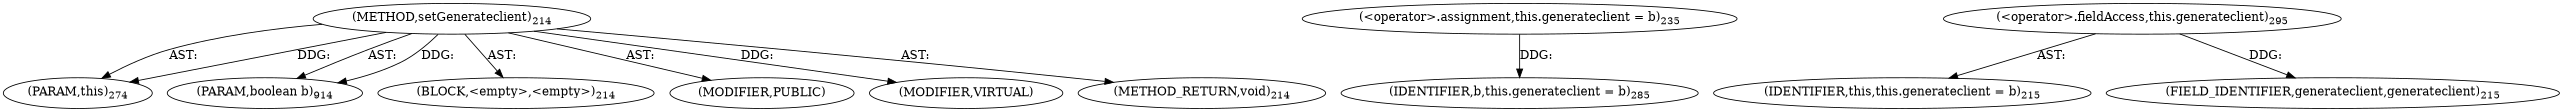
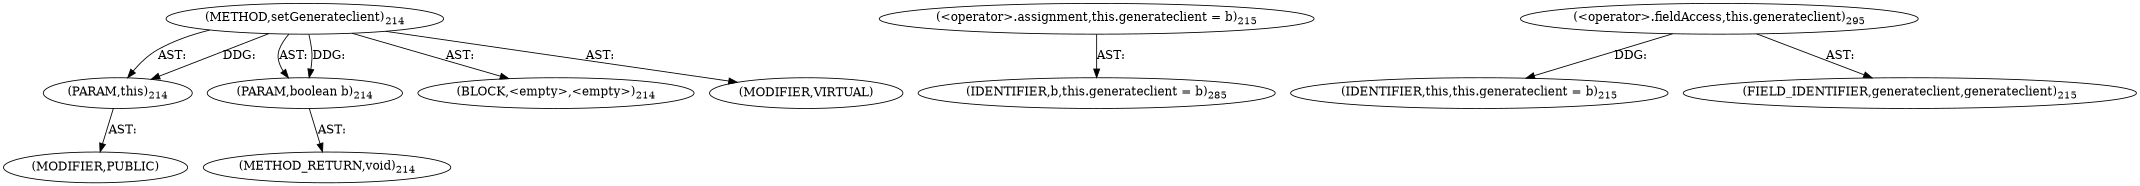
node "(<operator>.assignment,this.generateclient = b)": text "235" -> "215"
edge "(METHOD,setGenerateclient)" -> "(METHOD_RETURN,void)": now "(PARAM,boolean b)" -> "(METHOD_RETURN,void)"
edge "(METHOD,setGenerateclient)" -> "(MODIFIER,PUBLIC)": now "(PARAM,this)" -> "(MODIFIER,PUBLIC)"
edge "(METHOD,setGenerateclient)" -> "(MODIFIER,VIRTUAL)": label "DDG: " -> "AST: "
edge "(<operator>.assignment,this.generateclient = b)" -> "(IDENTIFIER,b,this.generateclient = b)": label "DDG: " -> "AST: "
edge "(<operator>.fieldAccess,this.generateclient)" -> "(IDENTIFIER,this,this.generateclient = b)": label "AST: " -> "DDG: "
edge "(<operator>.fieldAccess,this.generateclient)" -> "(FIELD_IDENTIFIER,generateclient,generateclient)": label "DDG: " -> "AST: "
node "(PARAM,this)": text "274" -> "214"
node "(PARAM,boolean b)": text "914" -> "214"
